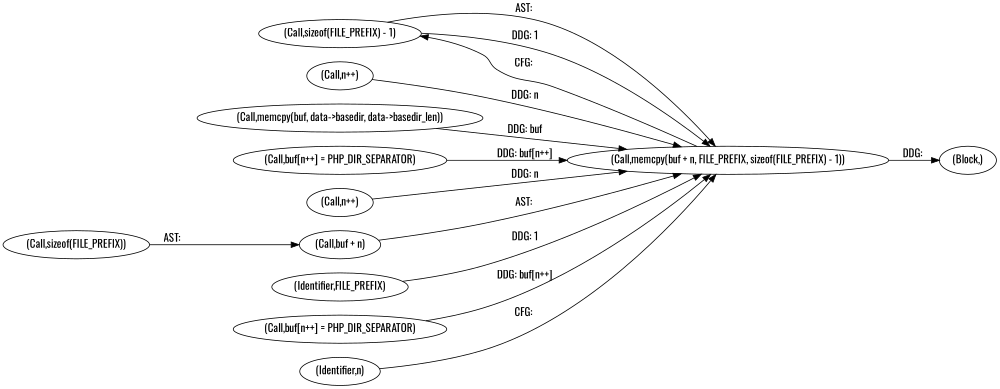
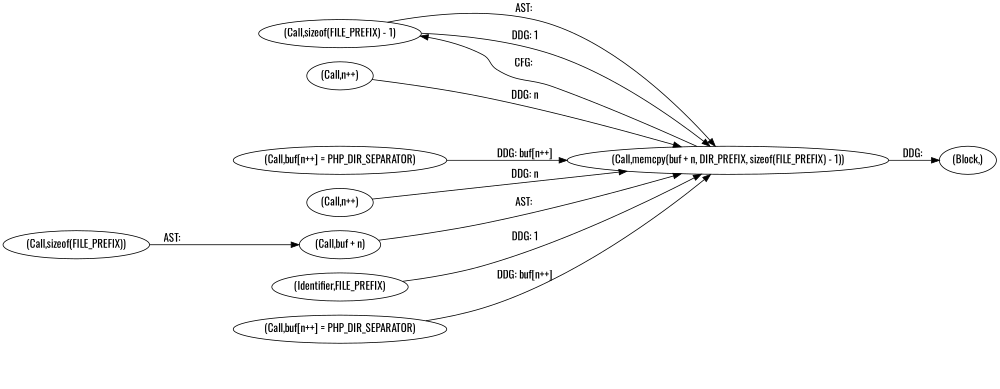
node "(Call,memcpy(buf, data->basedir, data->basedir_len))": removed
node "(Call,memcpy(buf + n, FILE_PREFIX, sizeof(FILE_PREFIX) - 1))": label "(Call,memcpy(buf + n, FILE_PREFIX, sizeof(FILE_PREFIX) - 1))" -> "(Call,memcpy(buf + n, DIR_PREFIX, sizeof(FILE_PREFIX) - 1))"
node "(Identifier,n)": removed
